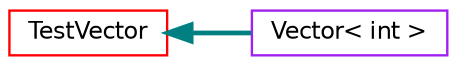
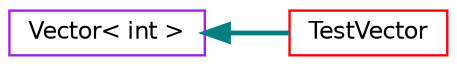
edge "Vector< int >" -> "TestVector": reversed
